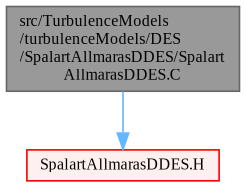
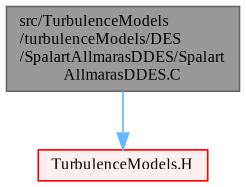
node "SpalartAllmarasDDES.H": label "SpalartAllmarasDDES.H" -> "TurbulenceModels.H"
